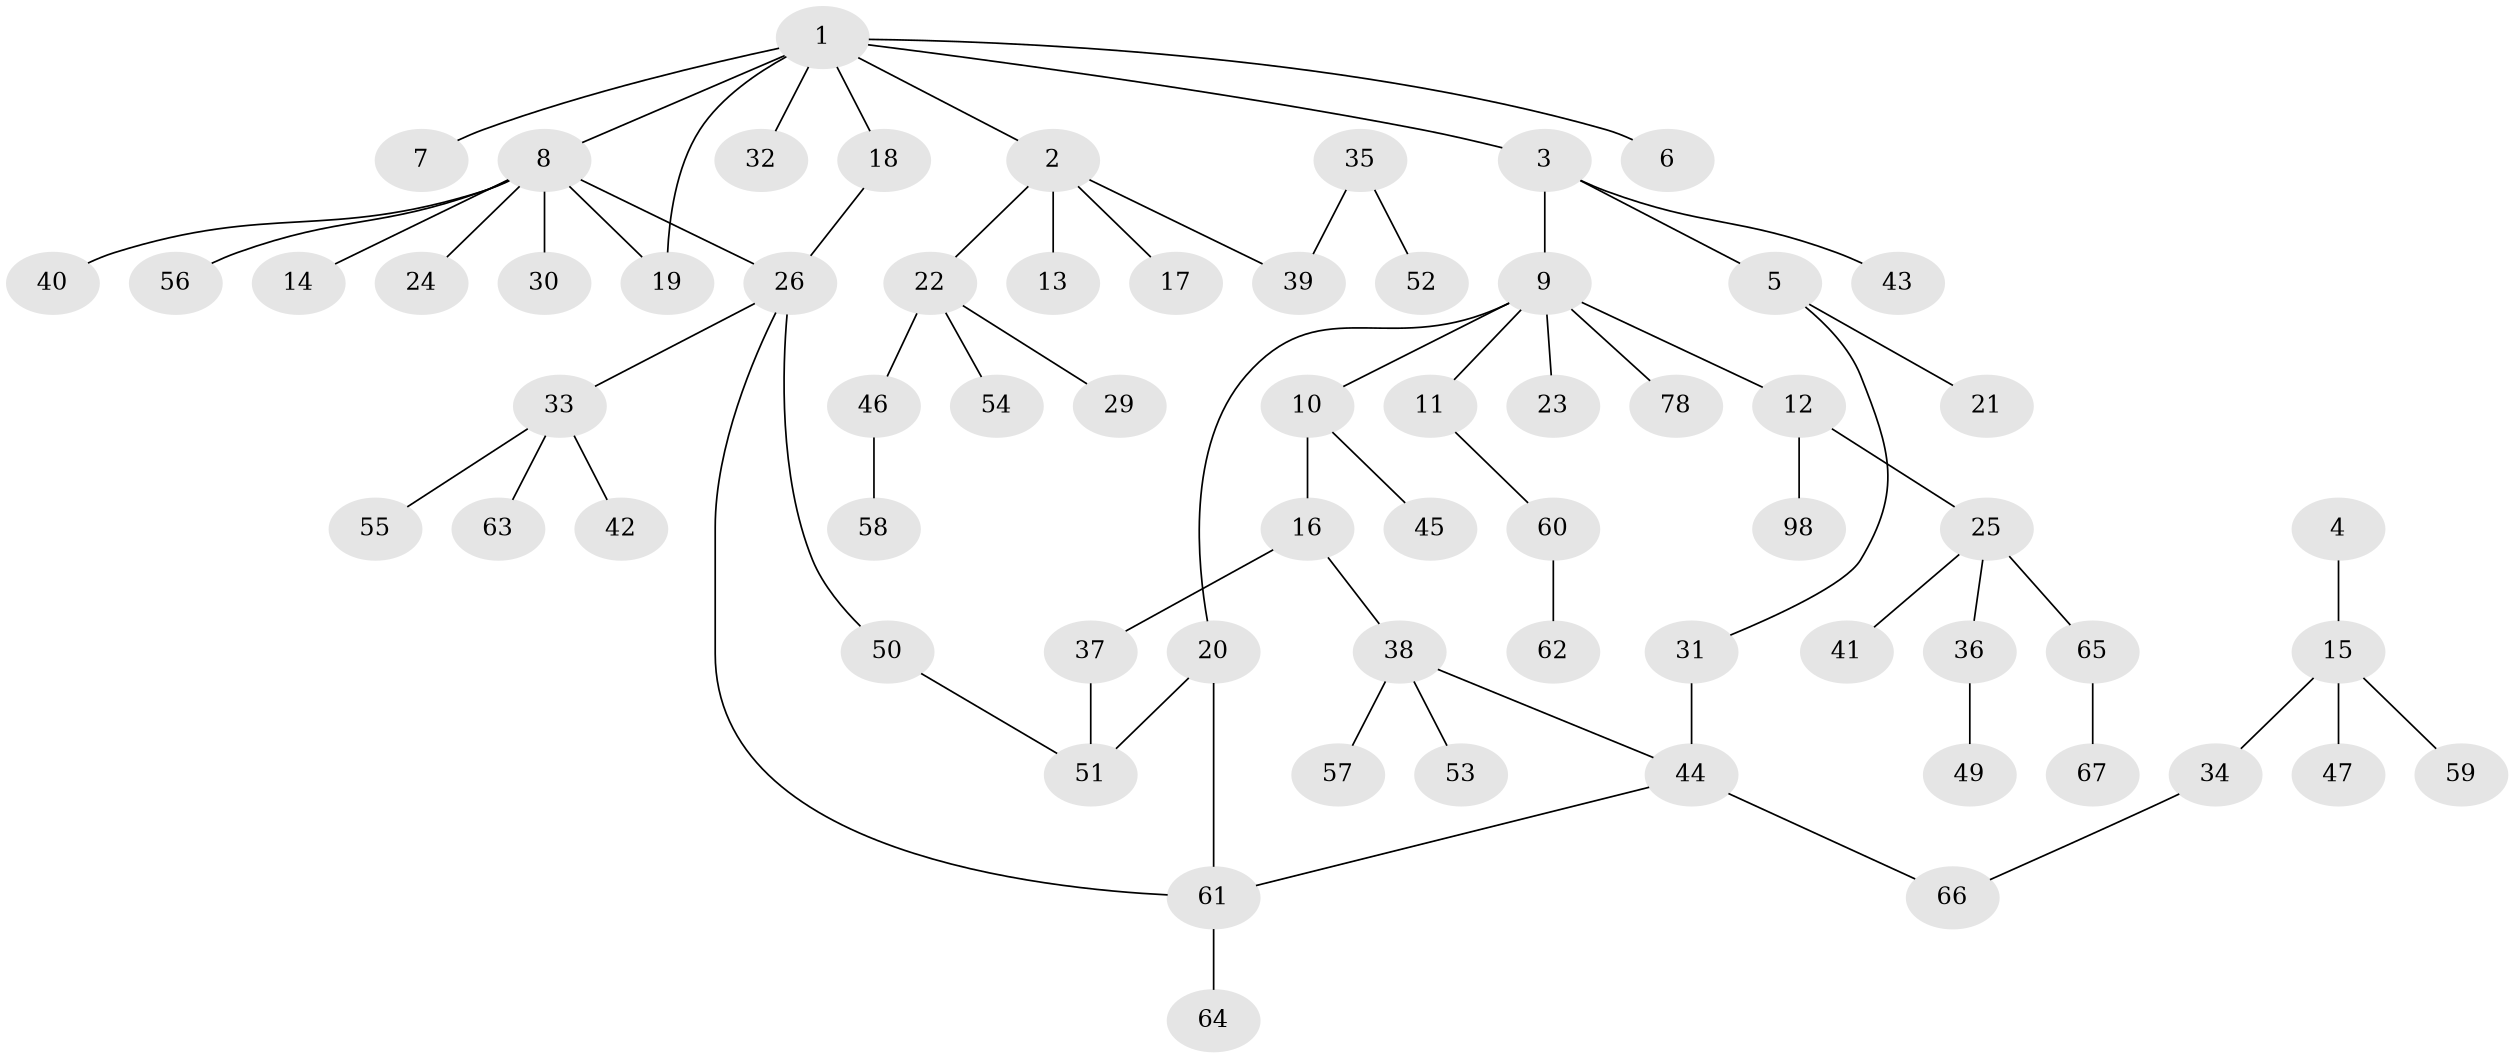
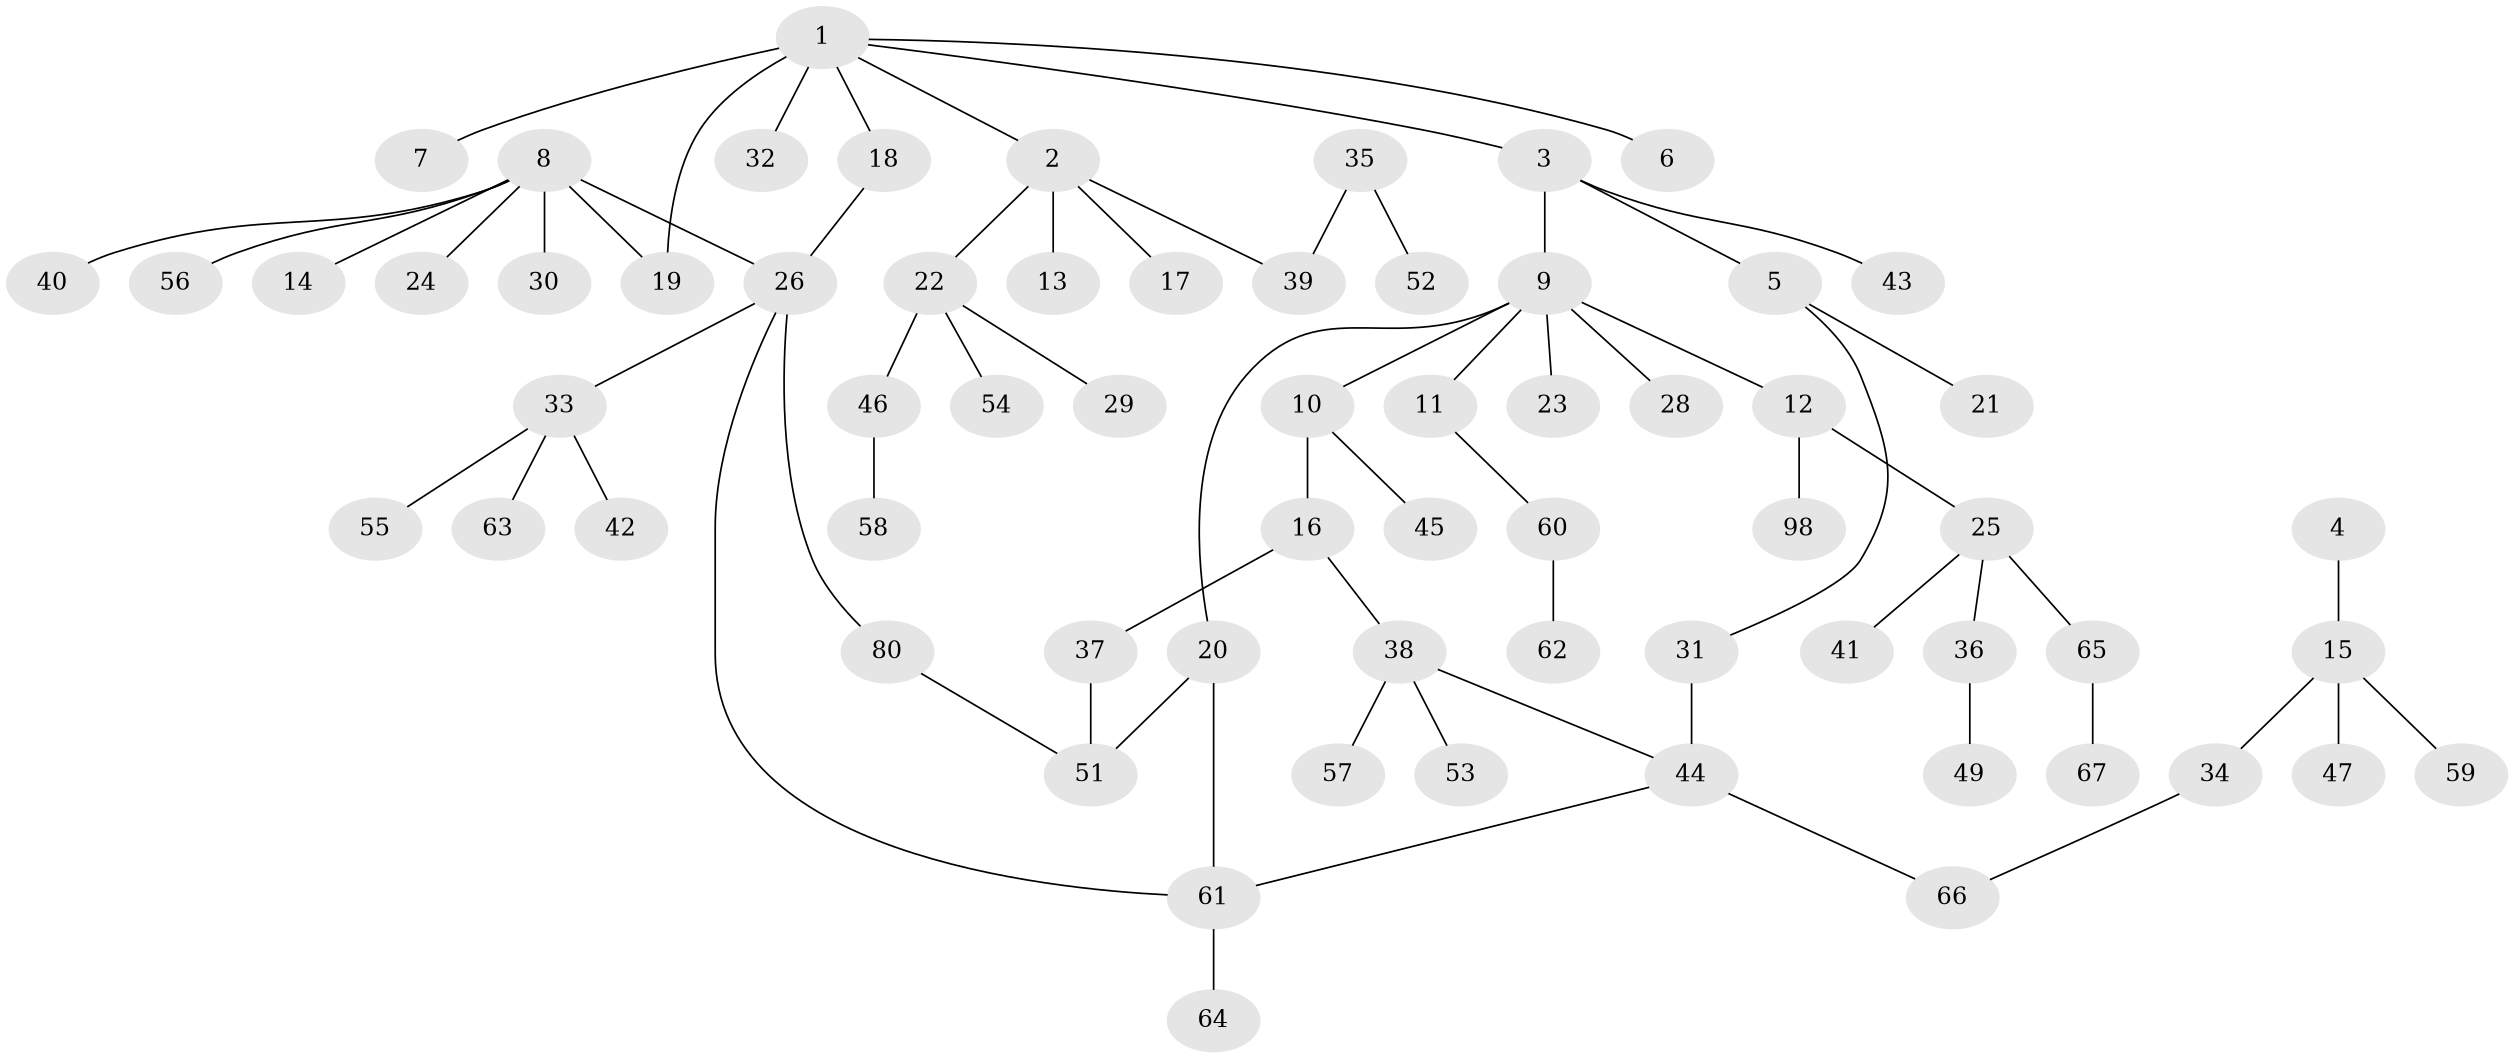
edge "1" -- "8": removed
node "78": label "78" -> "28"
node "50": label "50" -> "80"
